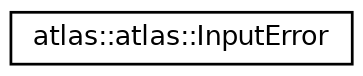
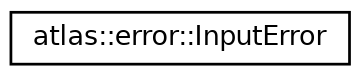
node "atlas::atlas::InputError": label "atlas::atlas::InputError" -> "atlas::error::InputError"
